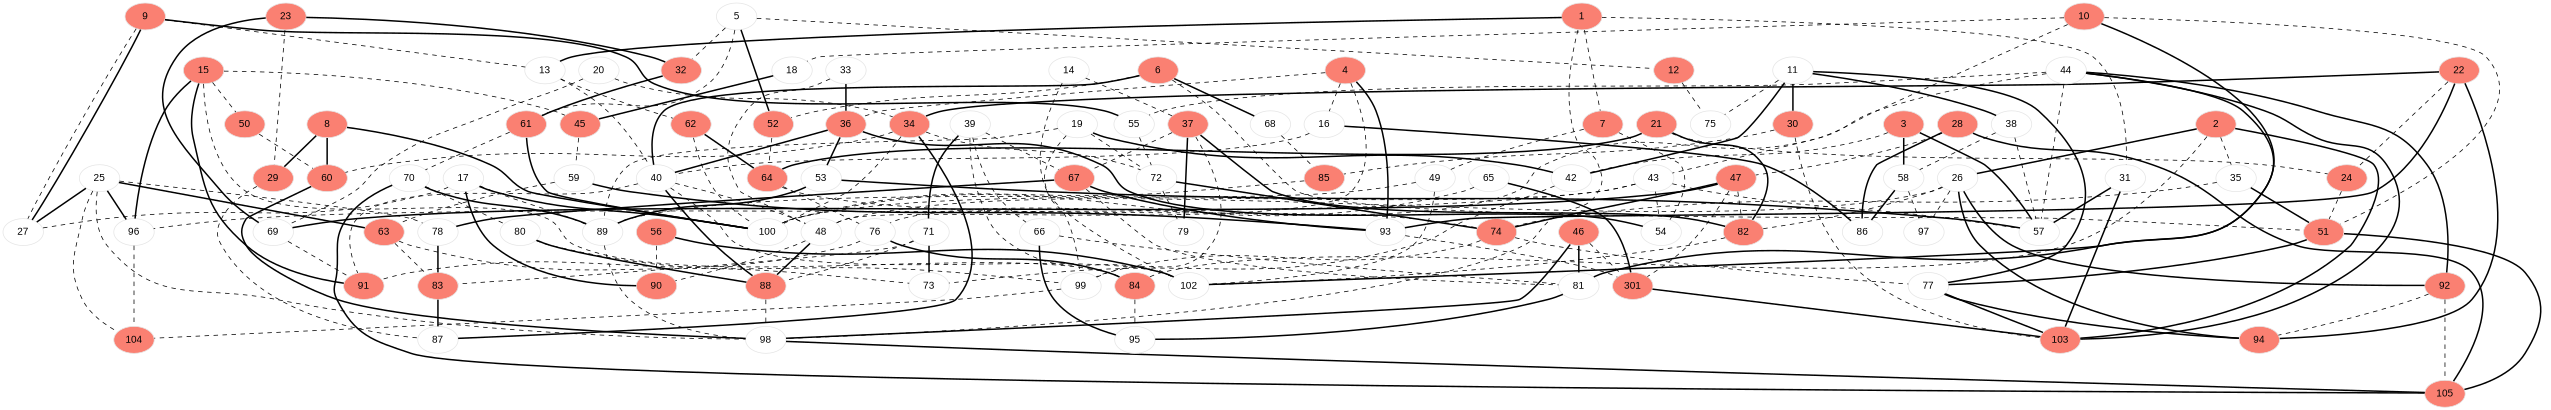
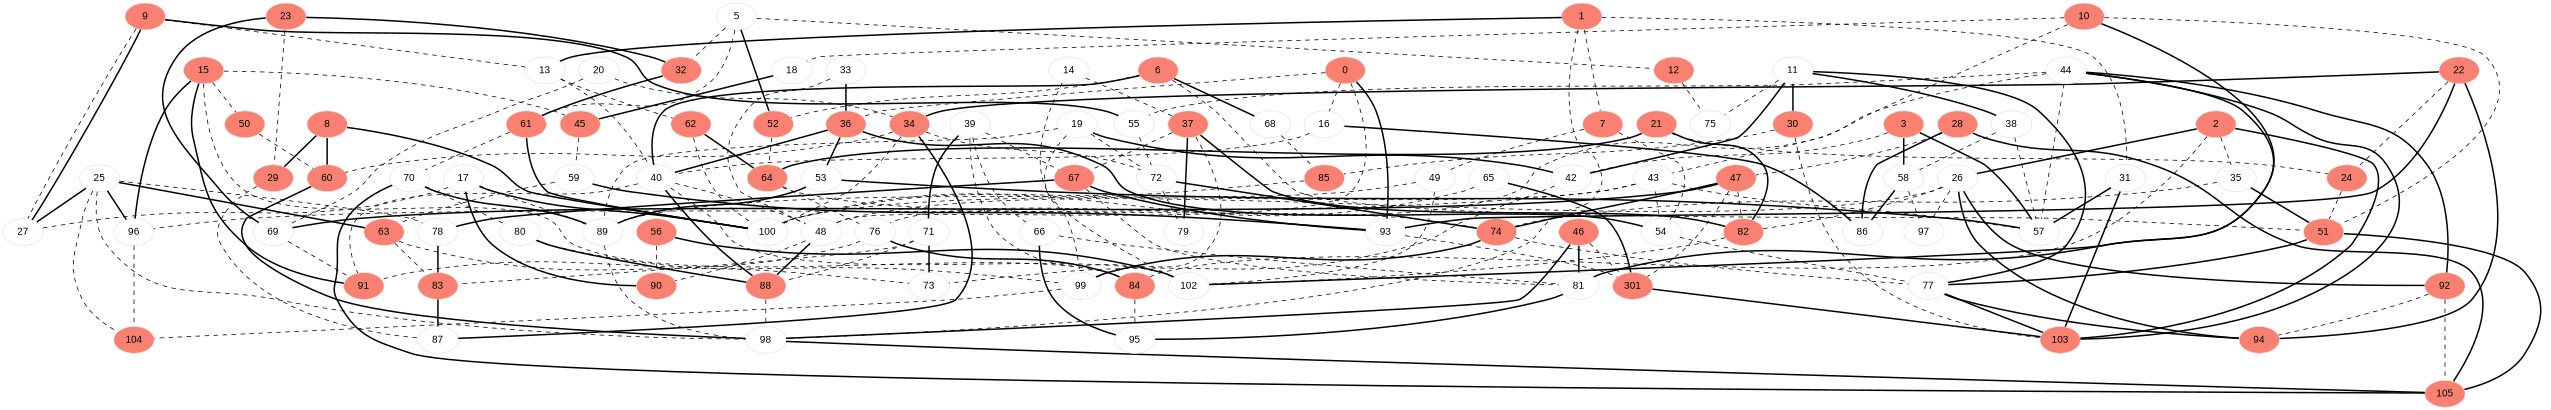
node "4": label "4" -> "0"
edge "74" -- "99": style dashed -> bold
edge "54" -- "77": added
